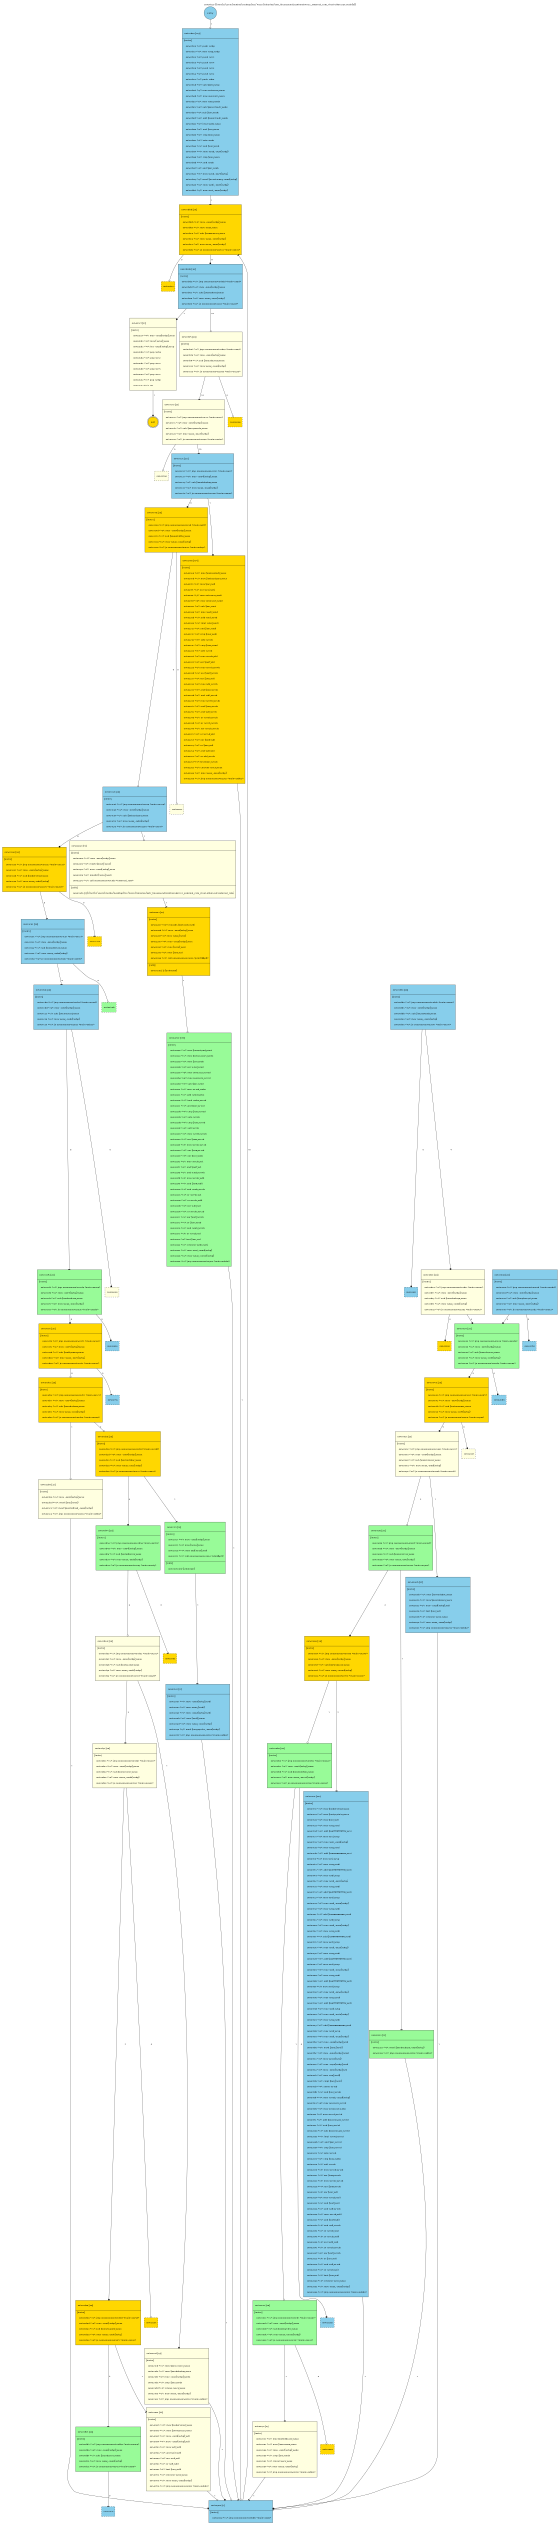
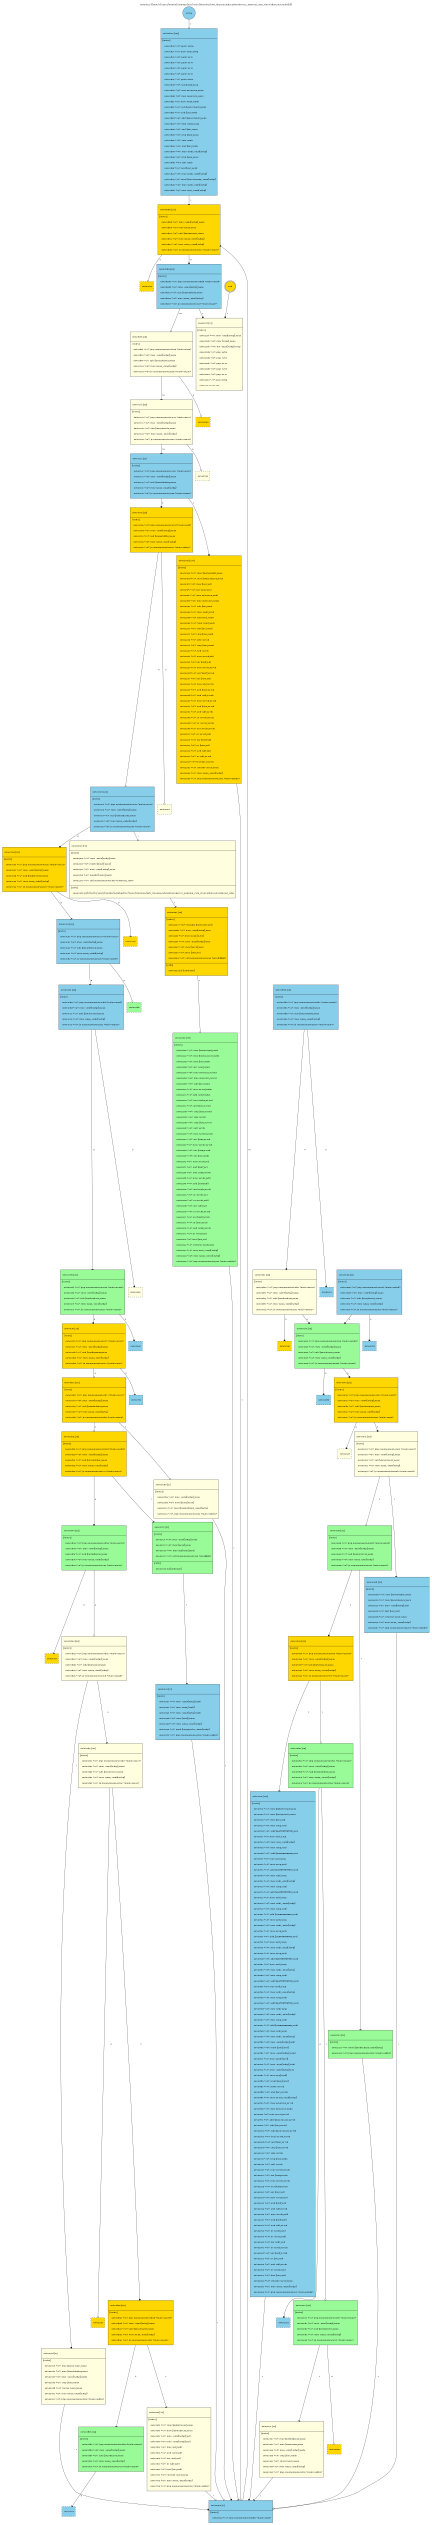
edge "0x4025cf [21]" -> "Exit": reversed
